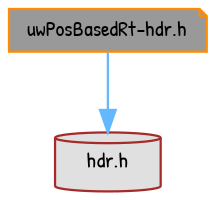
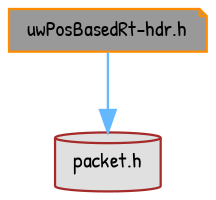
node "hdr.h": label "hdr.h" -> "packet.h"
